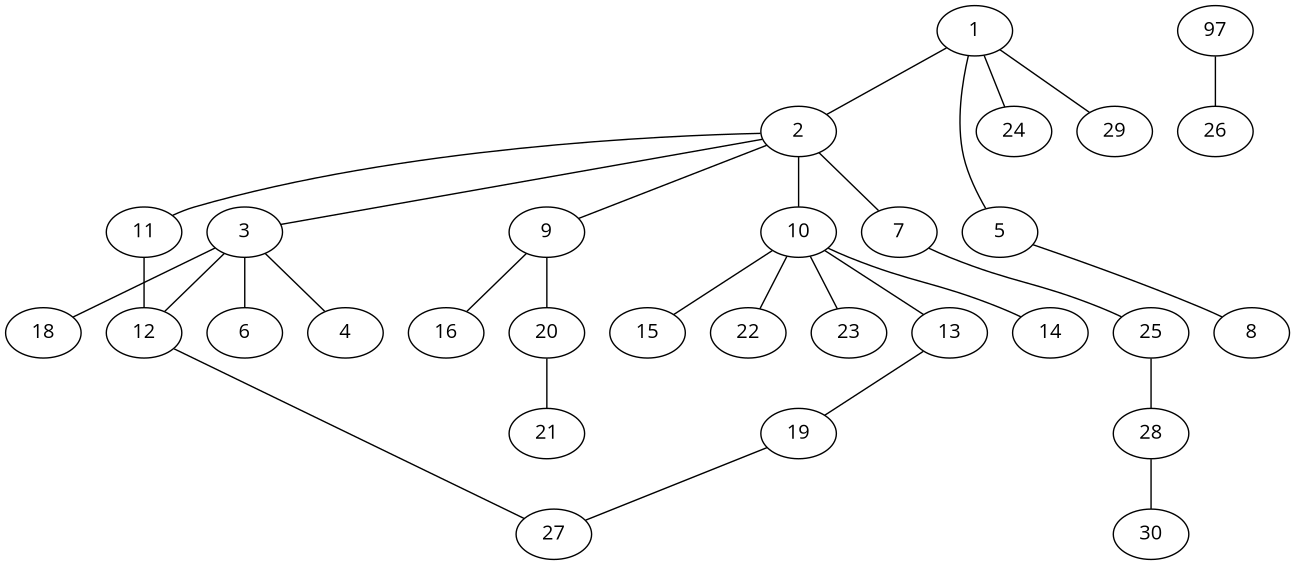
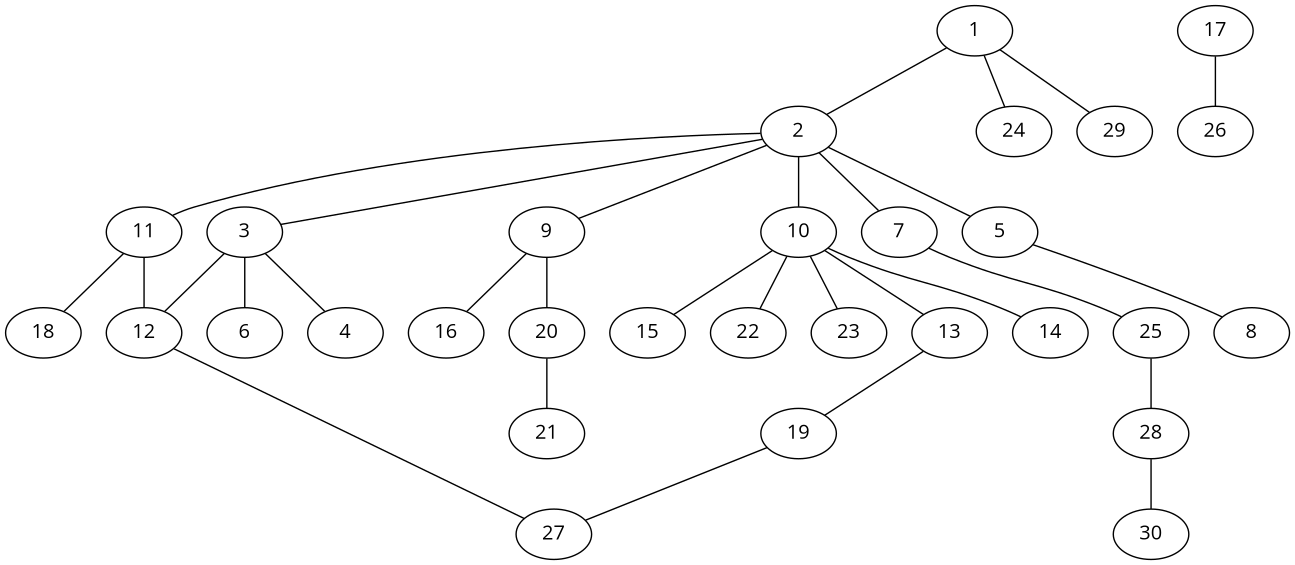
node "97": label "97" -> "17"
edge "1" -- "5": now "2" -- "5"
edge "3" -- "18": now "11" -- "18"
